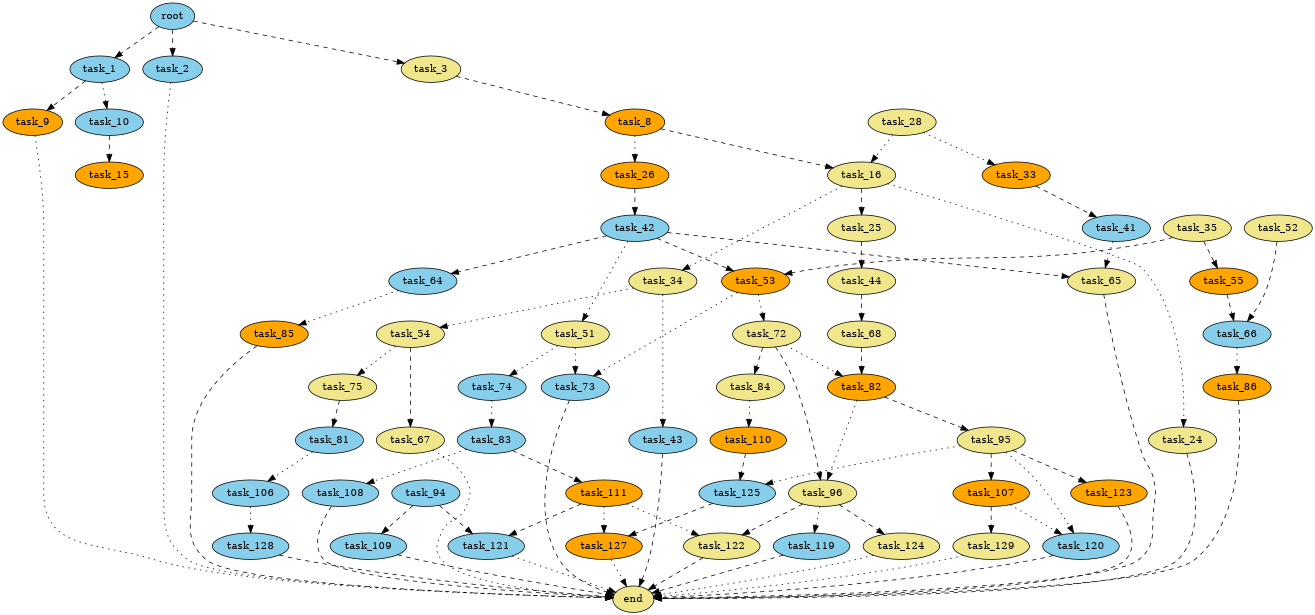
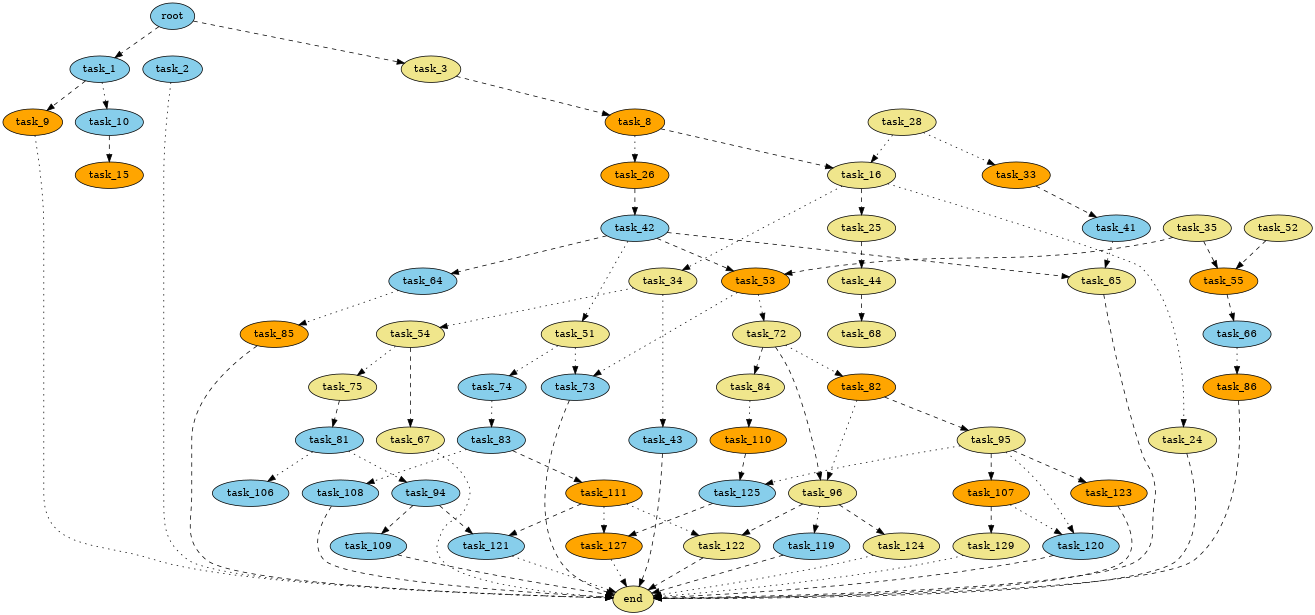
edge "root" -> "task_2": removed
edge "task_52" -> "task_66": now "task_52" -> "task_55"
edge "task_68" -> "task_82": removed
edge "task_81" -> "task_94": added
node "task_128": removed
